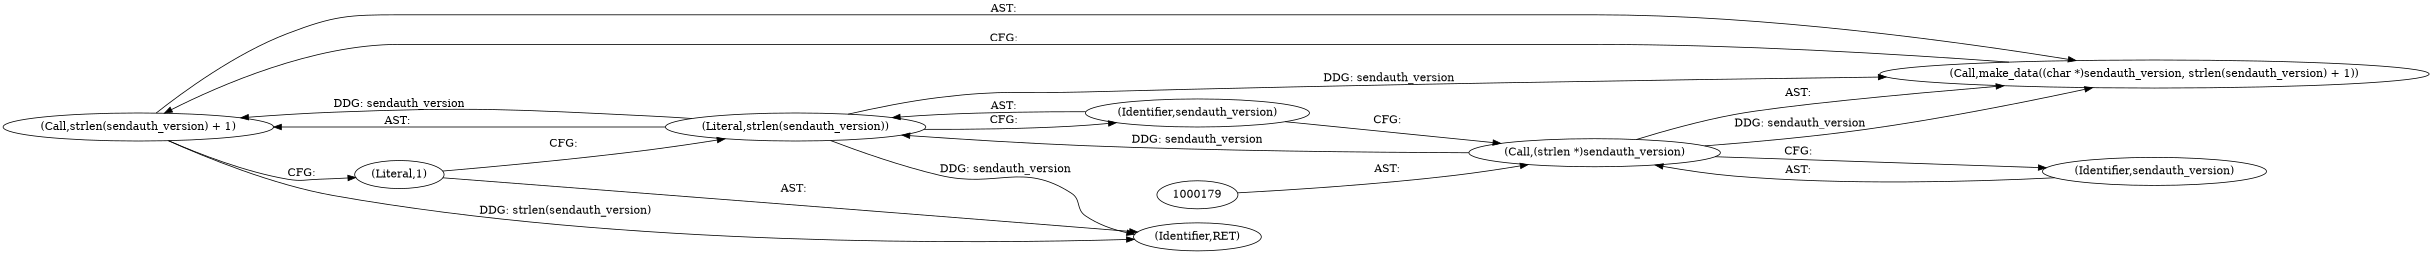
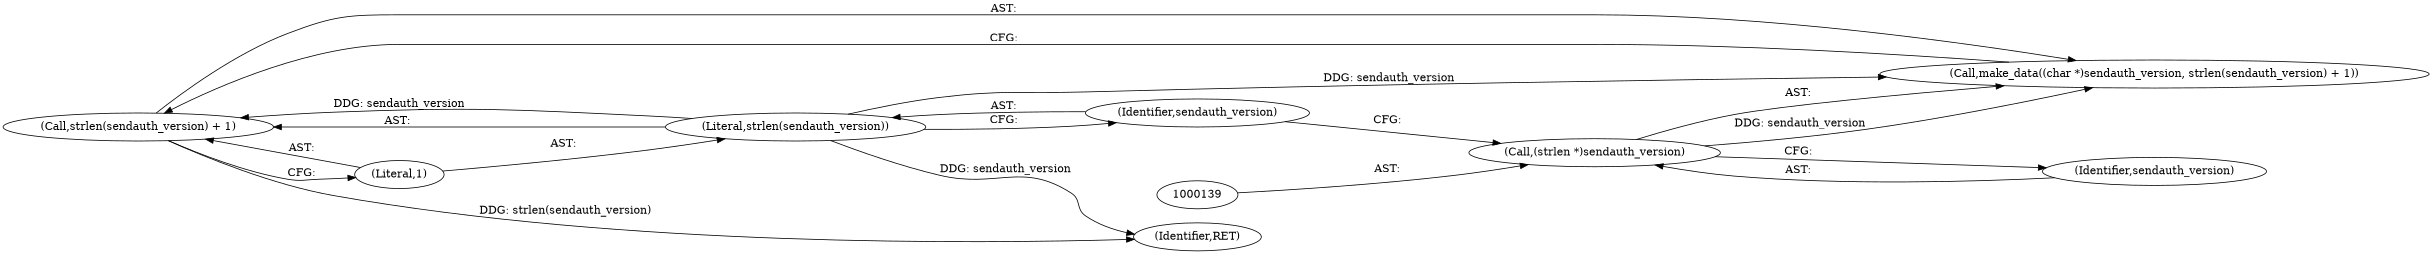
edge "(Literal,1)" -> "(Literal,strlen(sendauth_version))": label "CFG: " -> "AST: "
edge "(Call,(strlen *)sendauth_version)" -> "(Literal,strlen(sendauth_version))": removed, label "DDG: sendauth_version"
node "1000179": label "1000179" -> "1000139"
edge "(Literal,1)" -> "(Identifier,RET)": now "(Literal,1)" -> "(Call,strlen(sendauth_version) + 1)"
